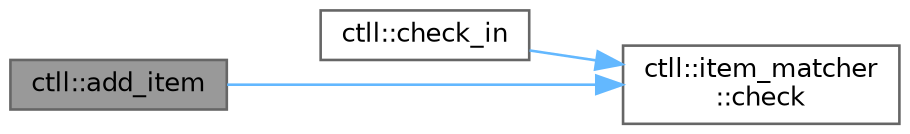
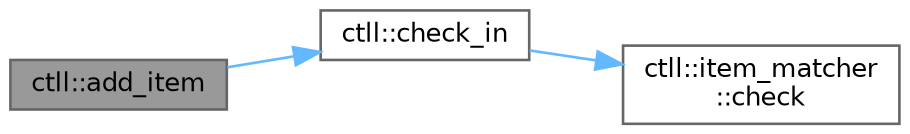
edge "ctll::add_item" -> "ctll::item_matcher ::check": now "ctll::add_item" -> "ctll::check_in"
